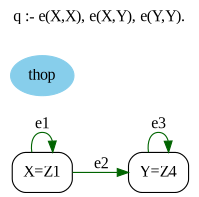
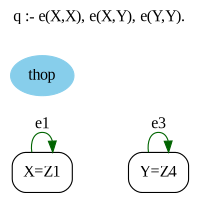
edge "X=Z1" -> "Y=Z4": removed, label "e2"
